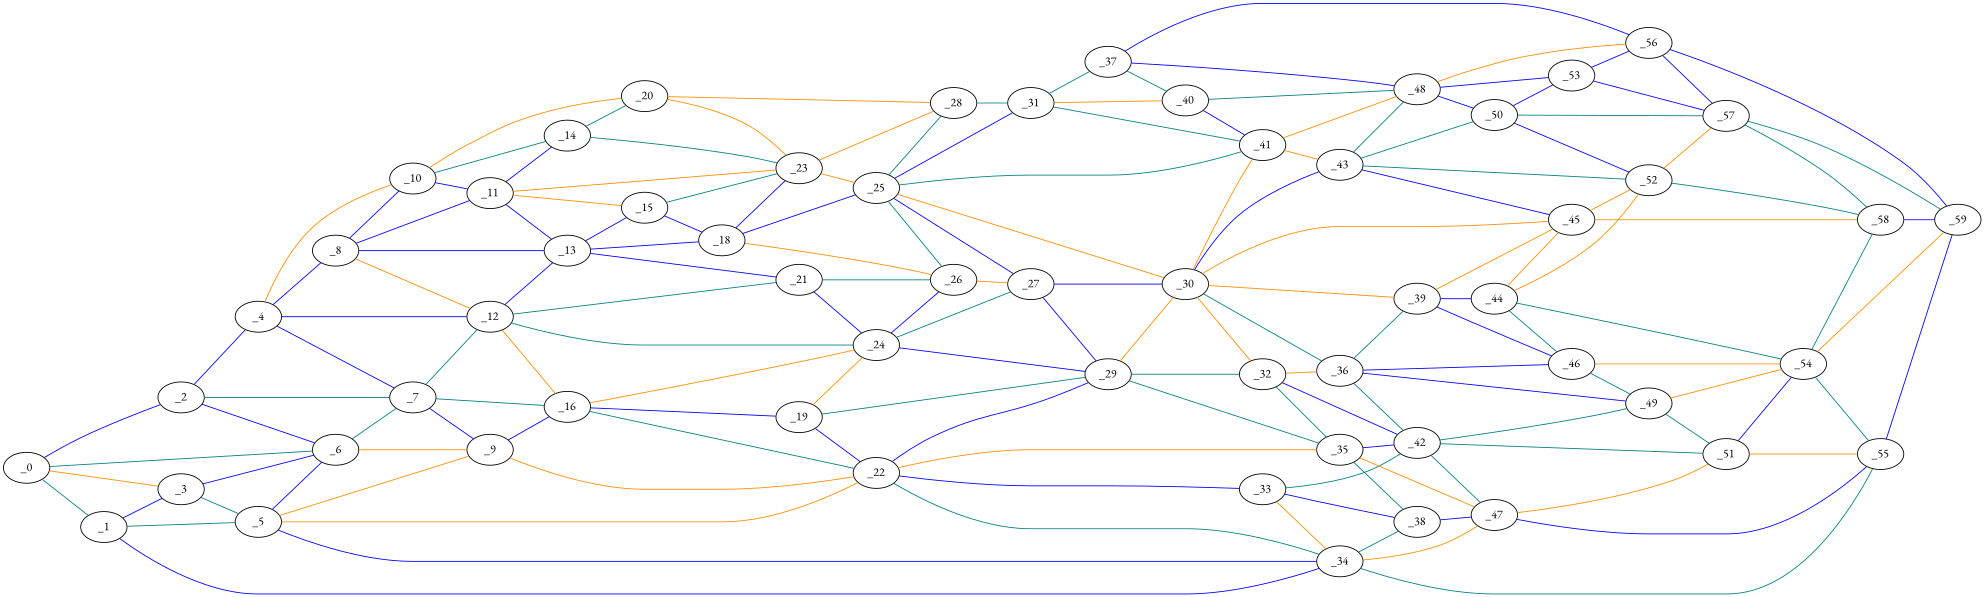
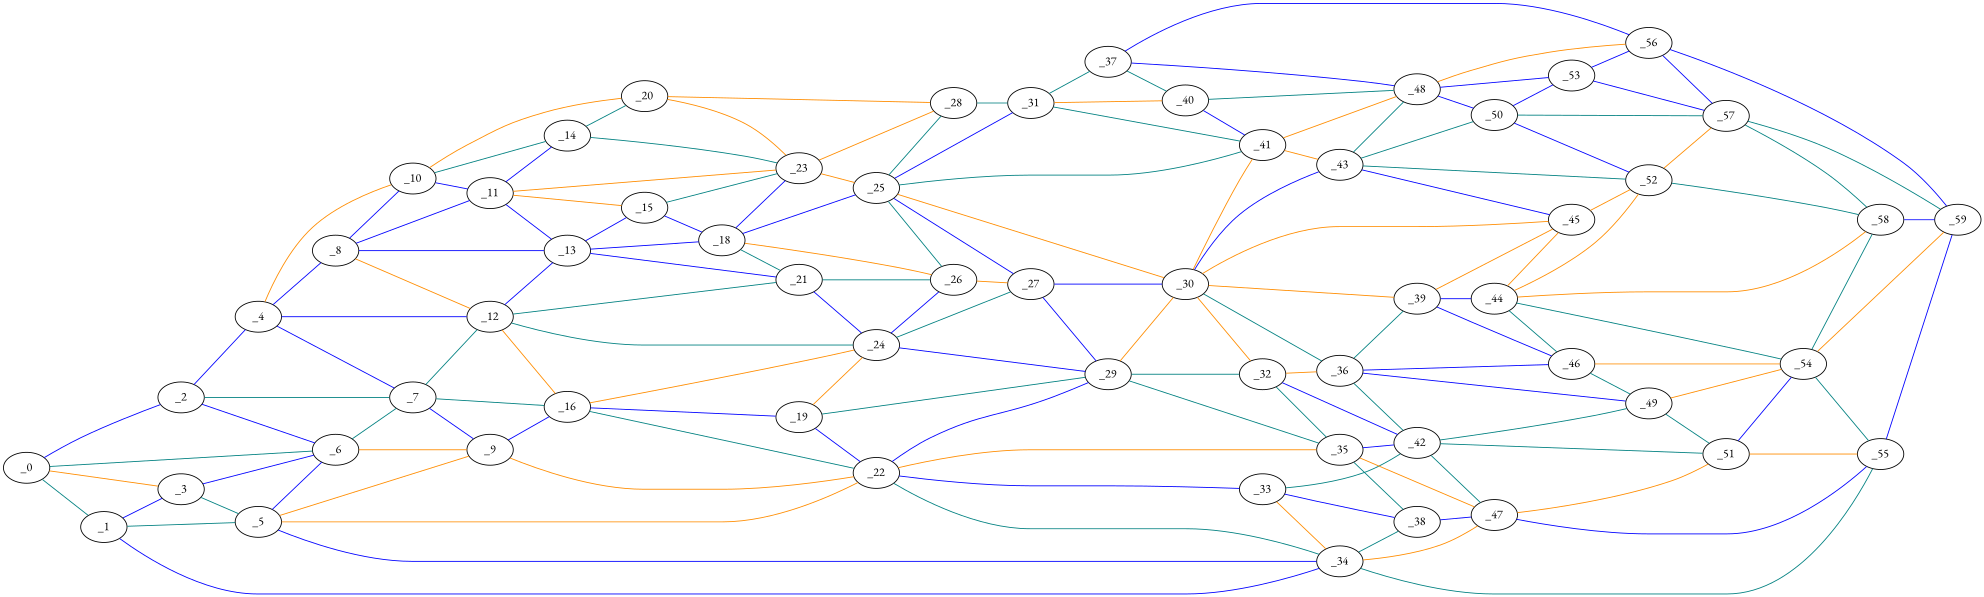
edge "_45" -- "_58": now "_44" -- "_58"
edge "_18" -- "_21": added
